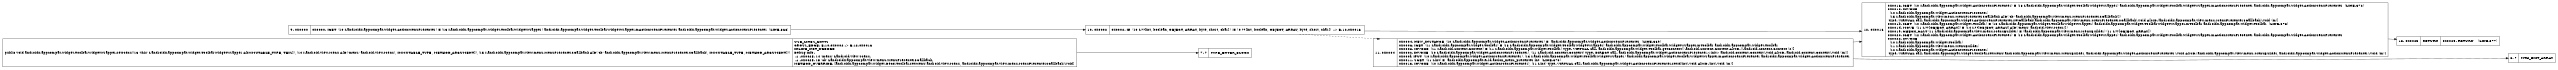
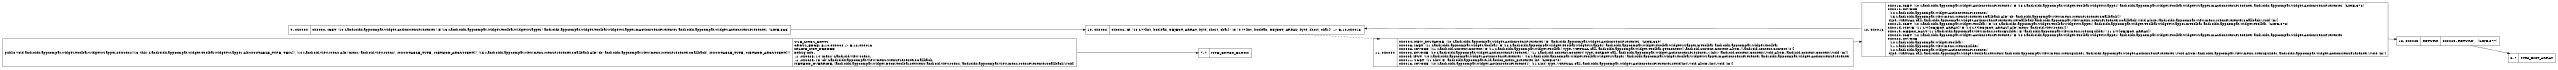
edge "10: 0x0002" -> "12: 0x0016": reversed
node "7: ?": text "TYPE_ENTER_BLOCK" -> "MTH_ENTER_BLOCK"
edge "11: 0x0004" -> "8: ?": now "13: 0x0025" -> "8: ?"
